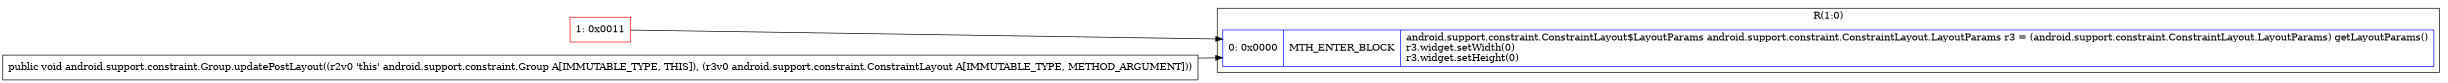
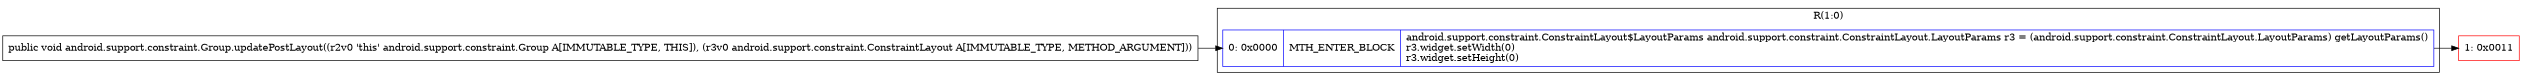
edge "1: 0x0011" -> "0: 0x0000": reversed
